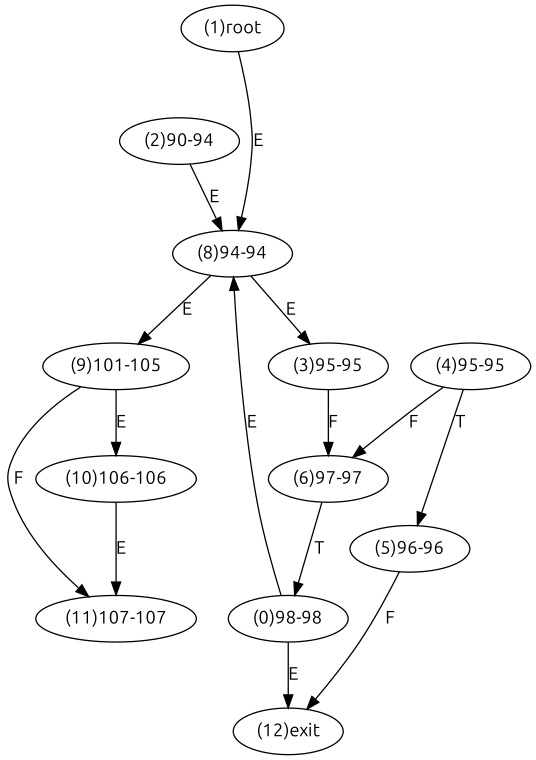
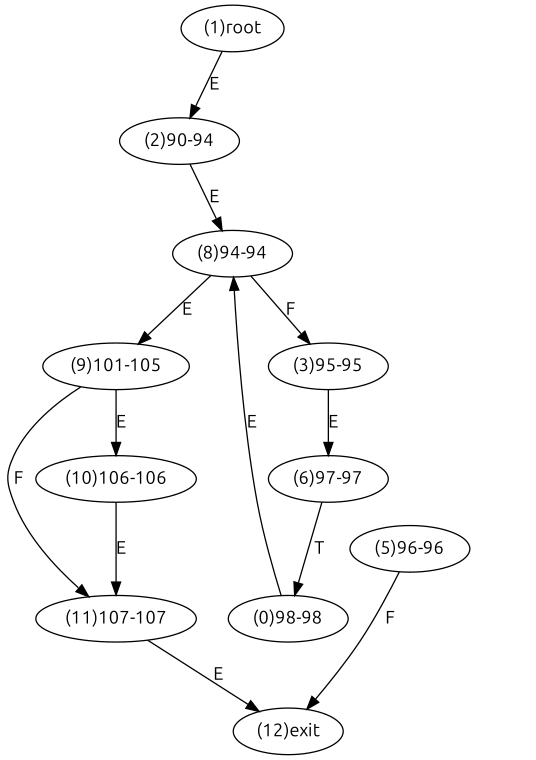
edge "(1)root" -> "(8)94-94": now "(1)root" -> "(2)90-94"
edge "(8)94-94" -> "(3)95-95": label "E" -> "F"
node "(4)95-95": removed
edge "(3)95-95" -> "(6)97-97": label "F" -> "E"
edge "(0)98-98" -> "(12)exit": now "(11)107-107" -> "(12)exit"
